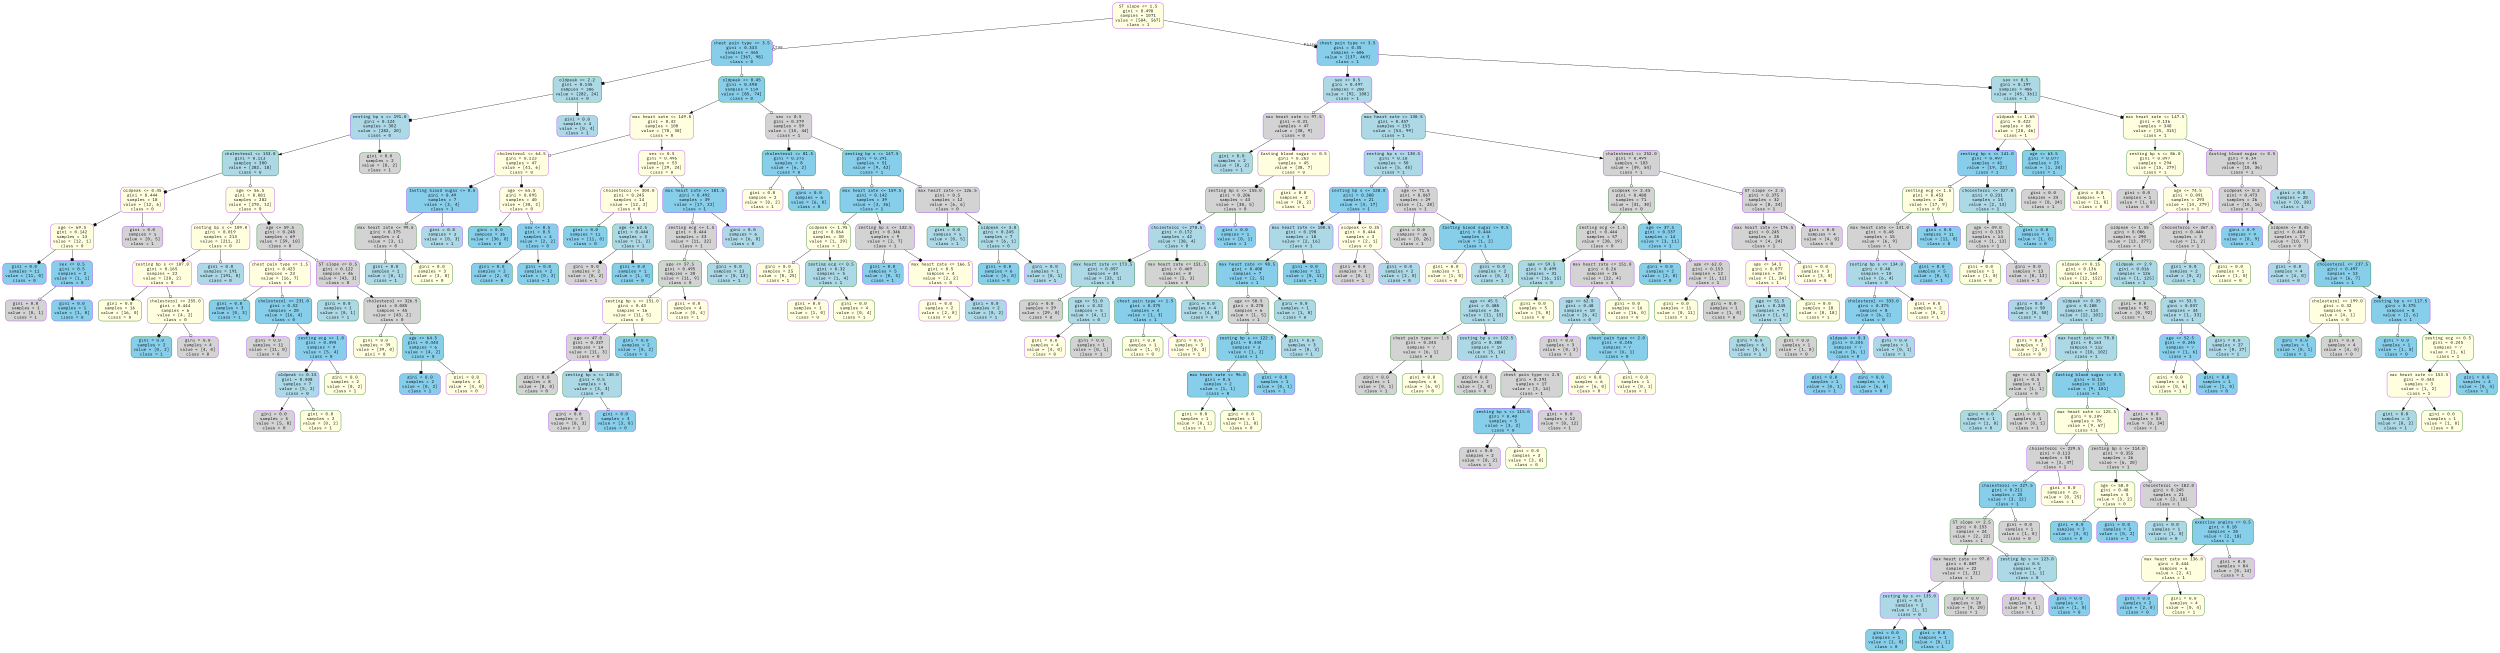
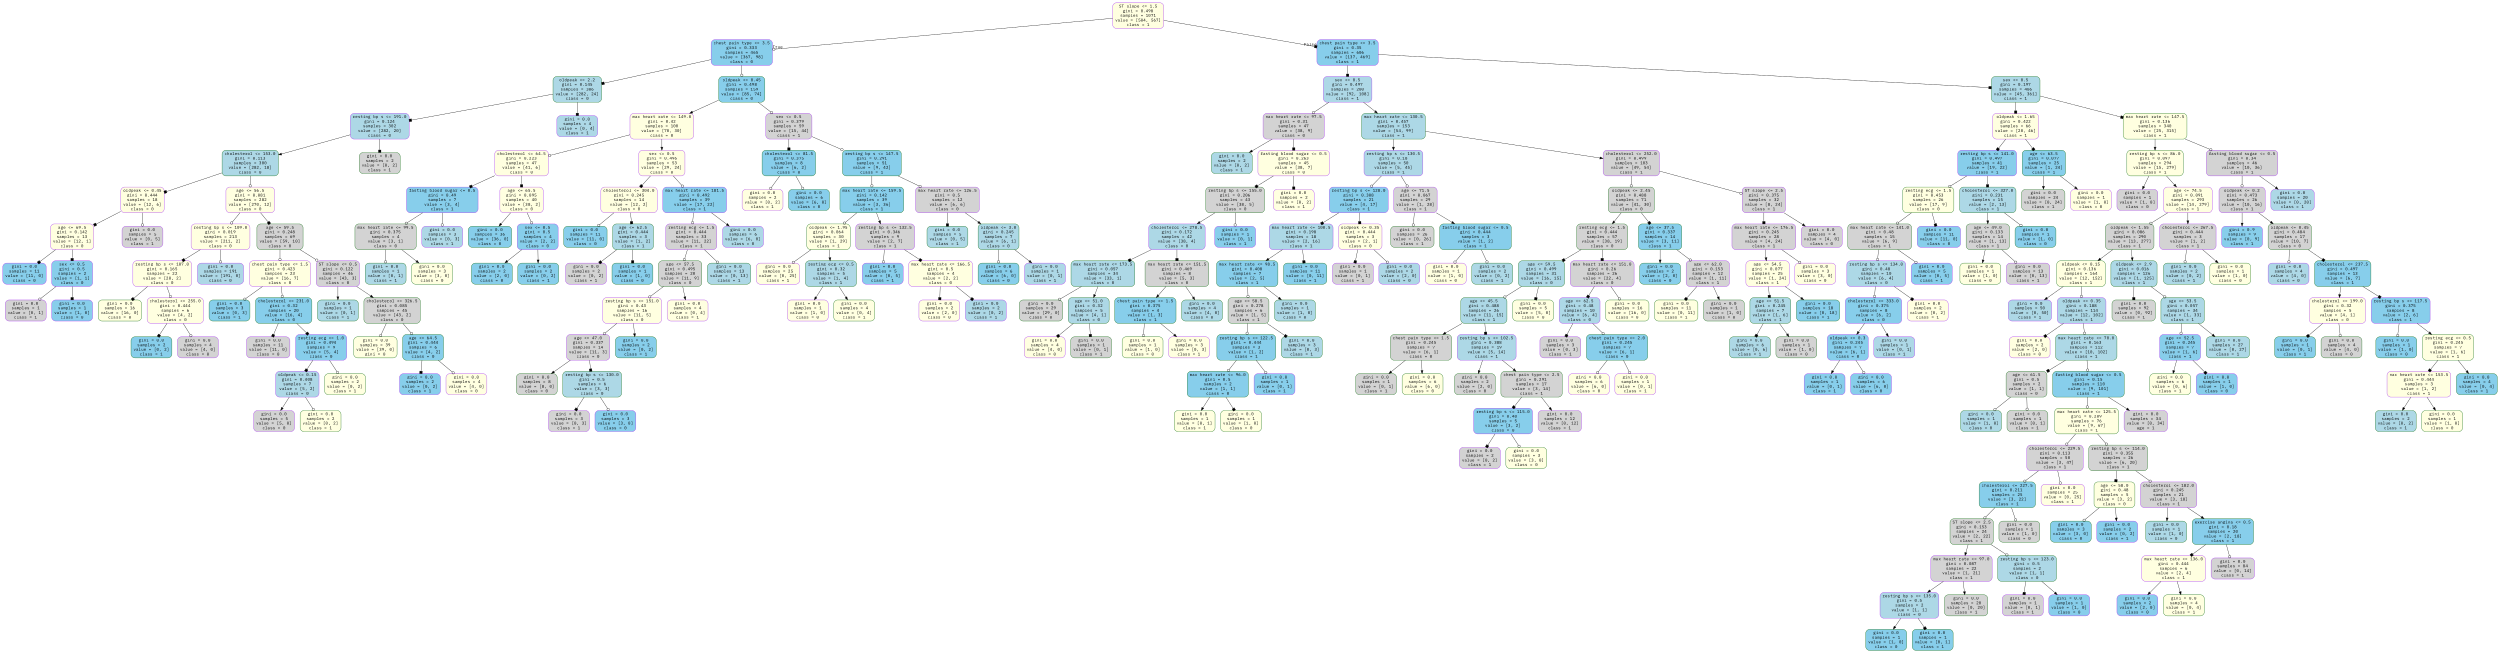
node "gini = 0.0 samples = 18 value = [0, 18] class = 1": fillcolor lightyellow -> skyblue
node "gini = 0.0 samples = 34 value = [0, 34] class = 1": label "gini = 0.0 samples = 34 value = [0, 34] class = 1" -> "gini = 0.0 samples = 34 value = [0, 34] age = 1"
